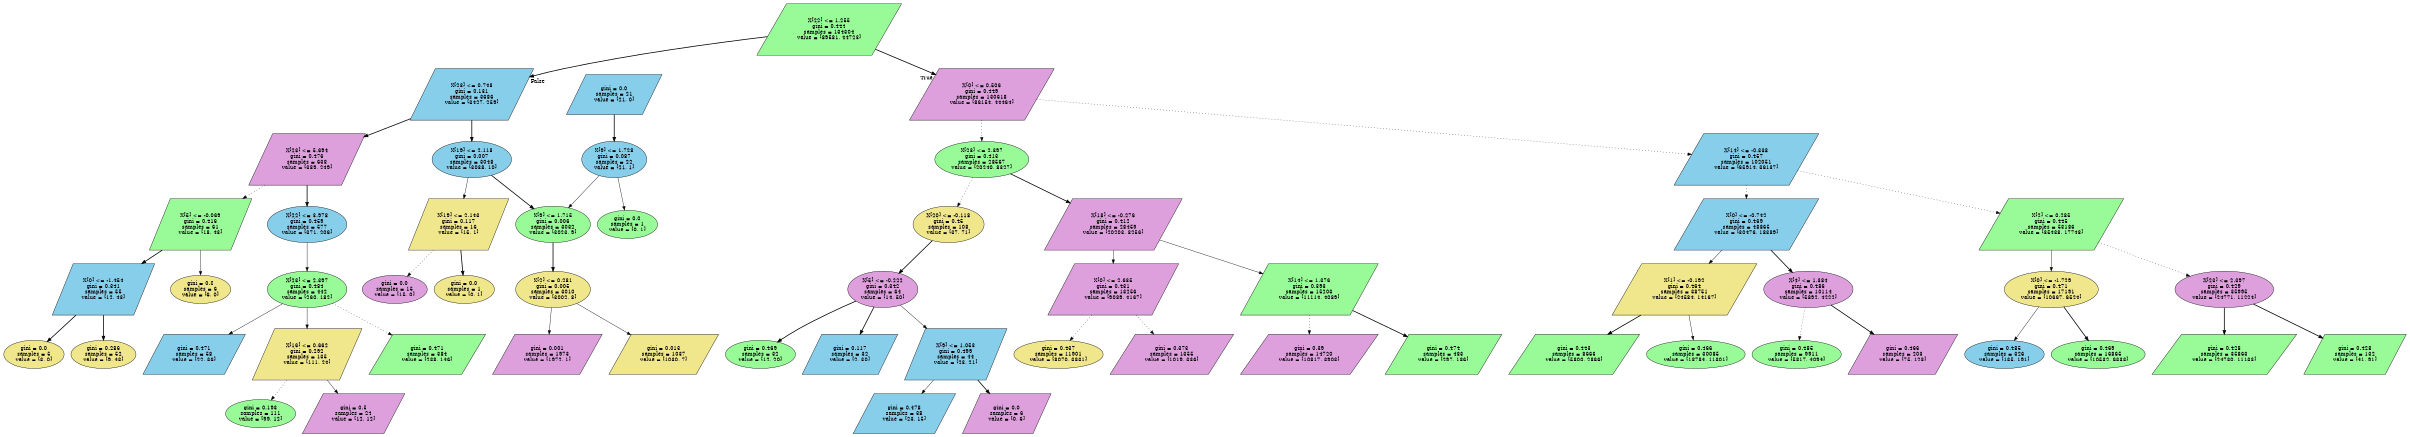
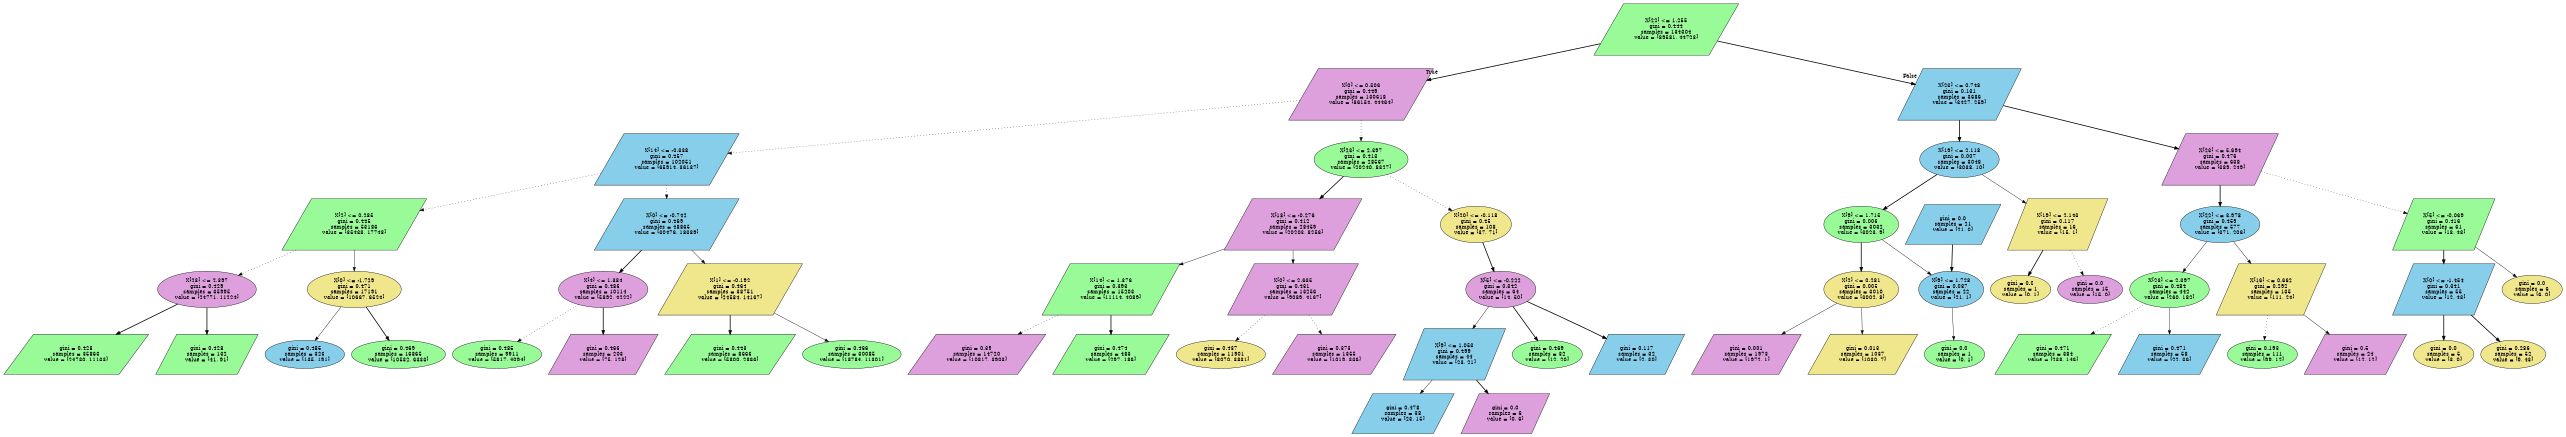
edge "X[9] <= 1.728 gini = 0.087 samples = 22 value = [21, 1]" -> "X[9] <= 1.715 gini = 0.006 samples = 3032 value = [3023, 9]": reversed
edge "X[23] <= 2.397 gini = 0.484 samples = 442 value = [260, 182]" -> "X[16] <= 0.662 gini = 0.292 samples = 135 value = [111, 24]": now "X[22] <= 3.978 gini = 0.459 samples = 577 value = [371, 206]" -> "X[16] <= 0.662 gini = 0.292 samples = 135 value = [111, 24]"
